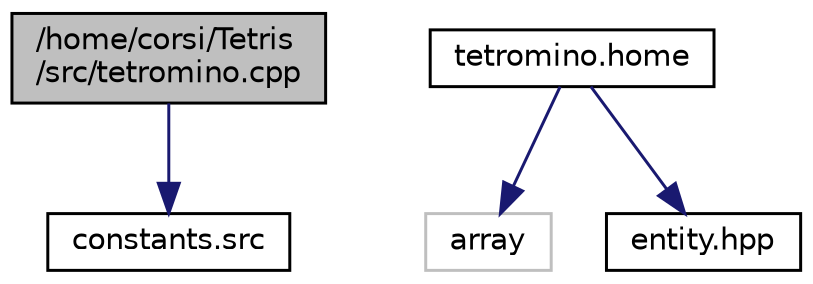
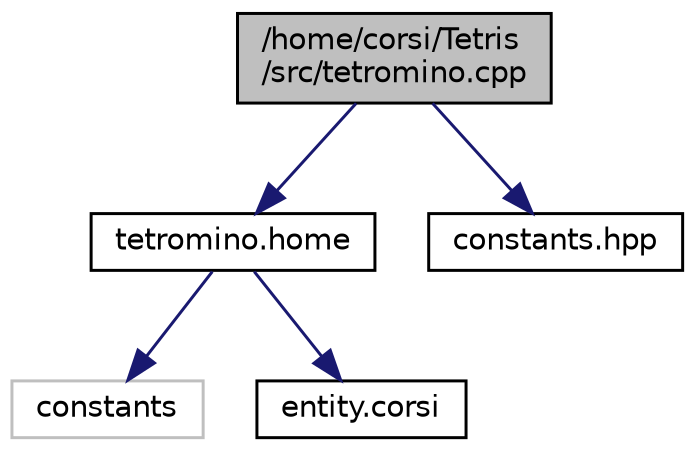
edge "/home/corsi/Tetris /src/tetromino.cpp" -> "tetromino.home": added
node "constants.src": label "constants.src" -> "constants.hpp"
node "array": label "array" -> "constants"
node "entity.hpp": label "entity.hpp" -> "entity.corsi"
